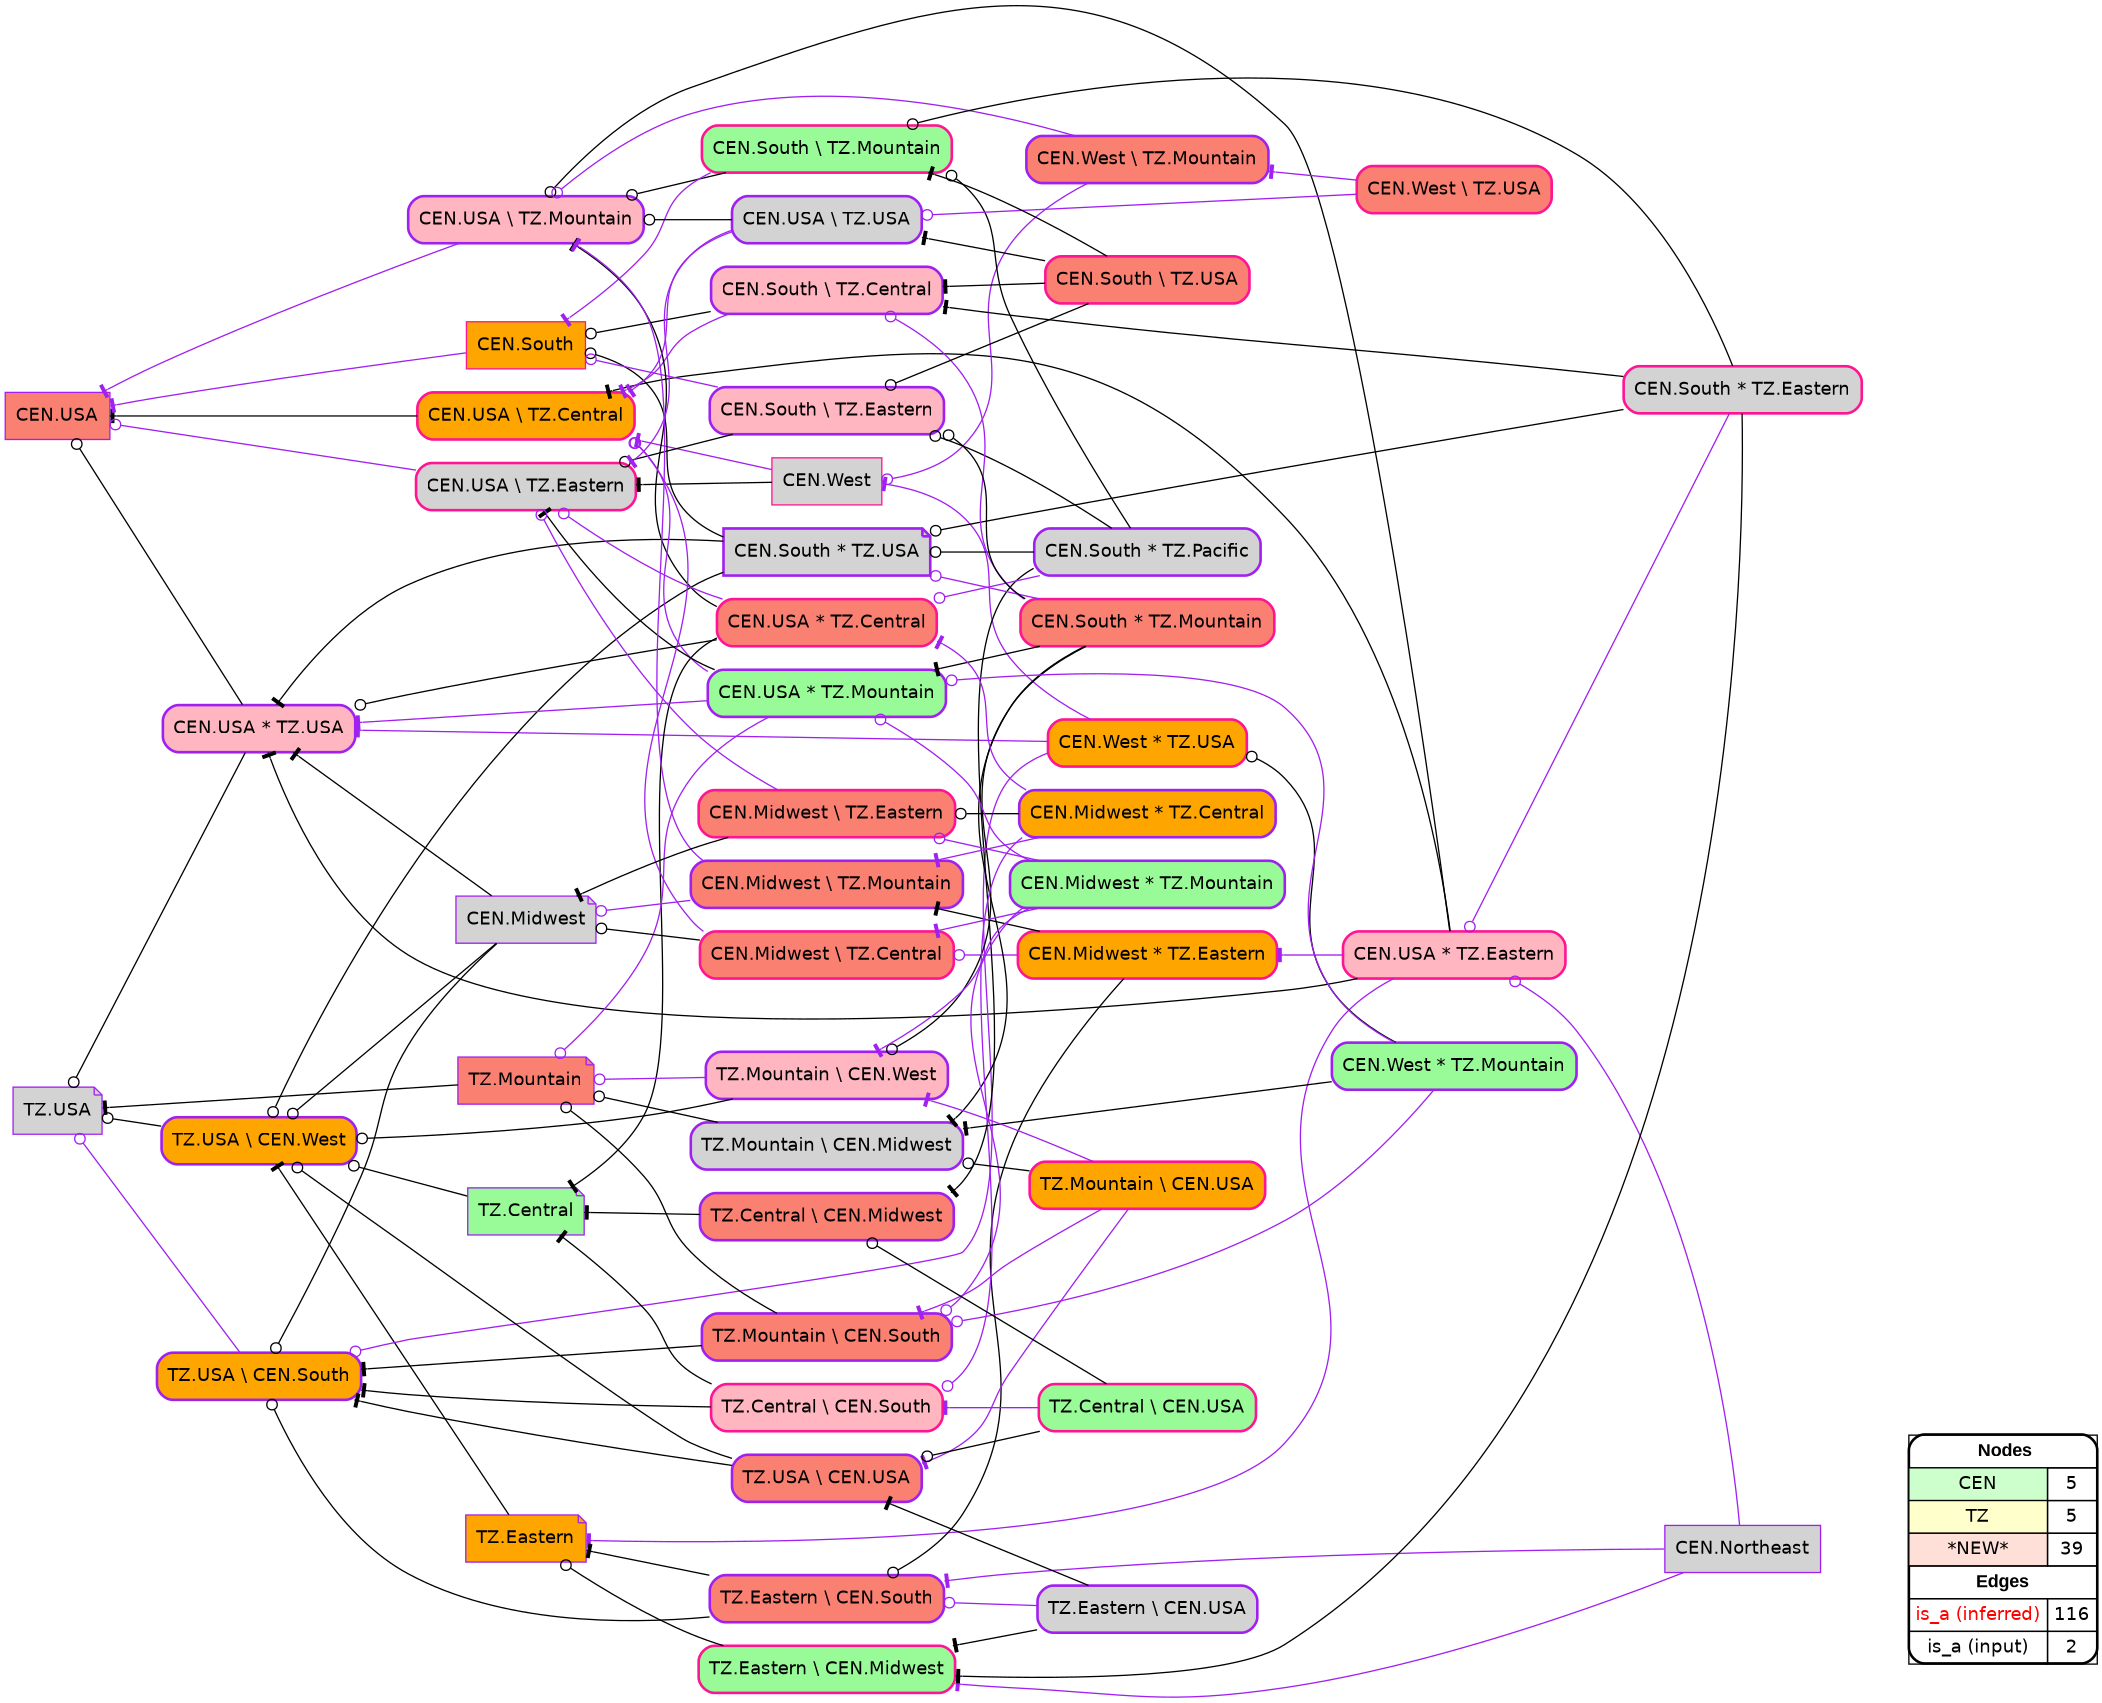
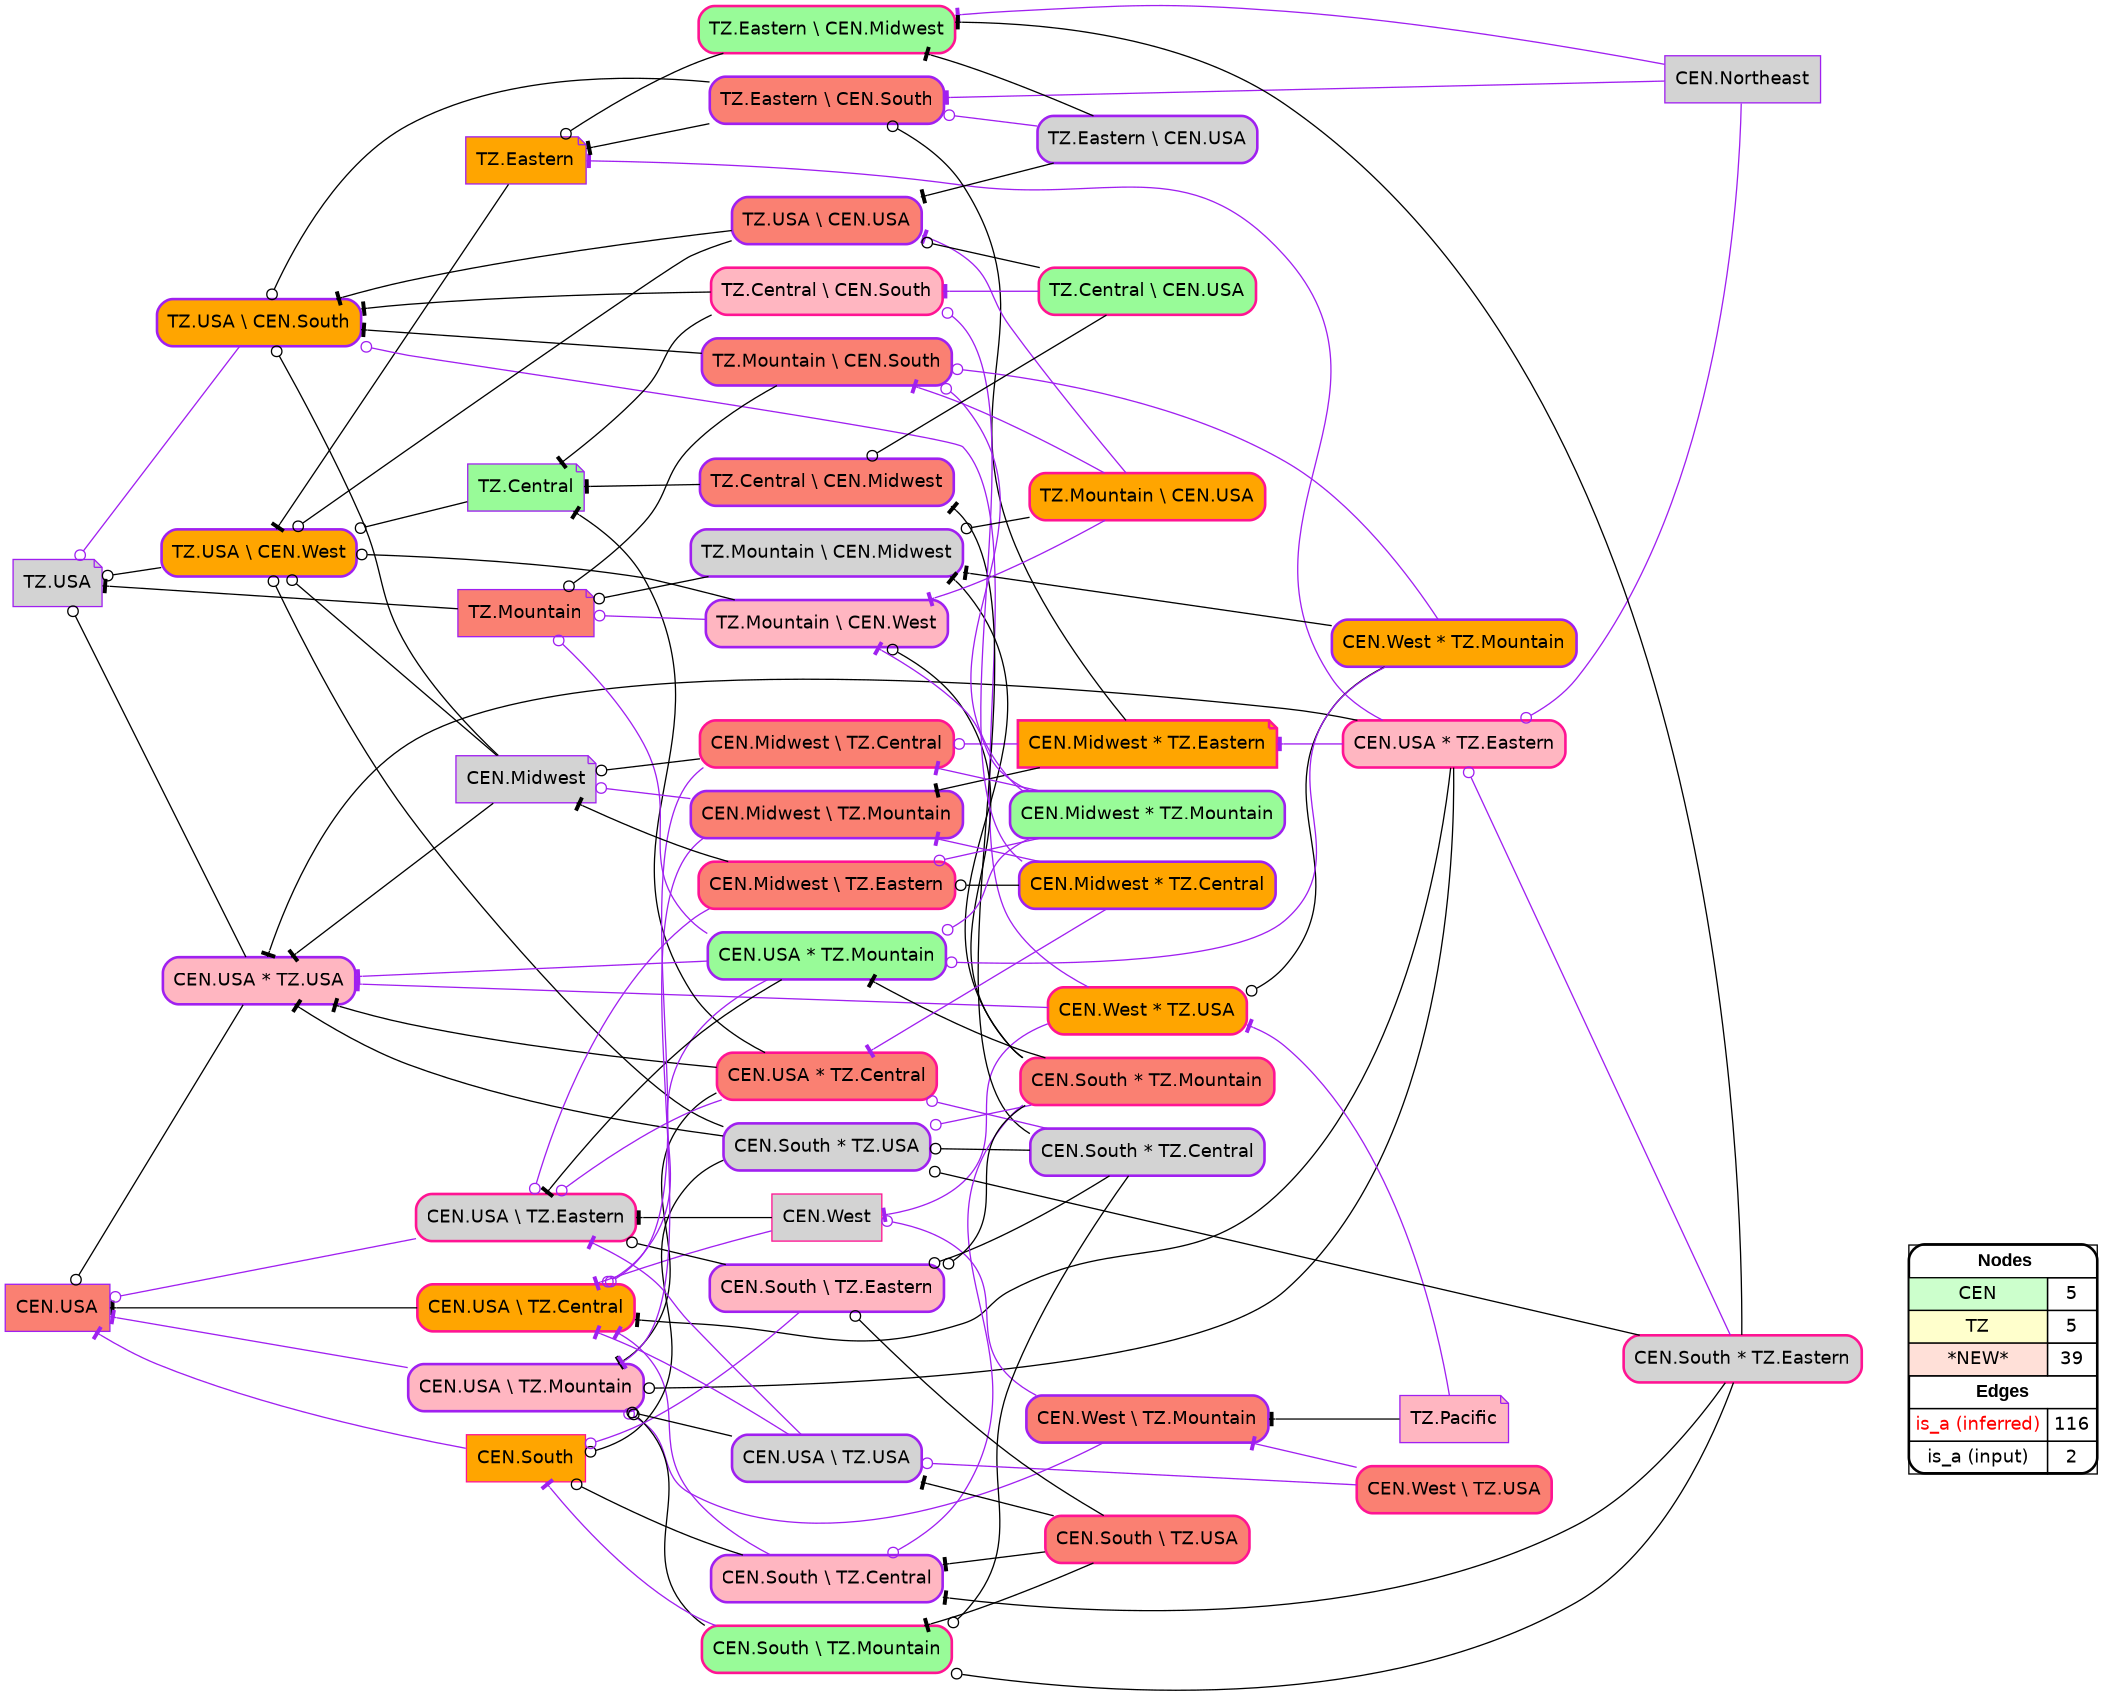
node "CEN.South * TZ.USA": shape note -> box
node "CEN.South * TZ.Pacific": label "CEN.South * TZ.Pacific" -> "CEN.South * TZ.Central"
edge "CEN.USA * TZ.Central" -> "CEN.USA * TZ.USA": arrowhead odot -> tee
node "CEN.Midwest * TZ.Eastern": shape box -> note
node "CEN.West * TZ.Mountain": fillcolor palegreen -> orange
node "TZ.Pacific": added
